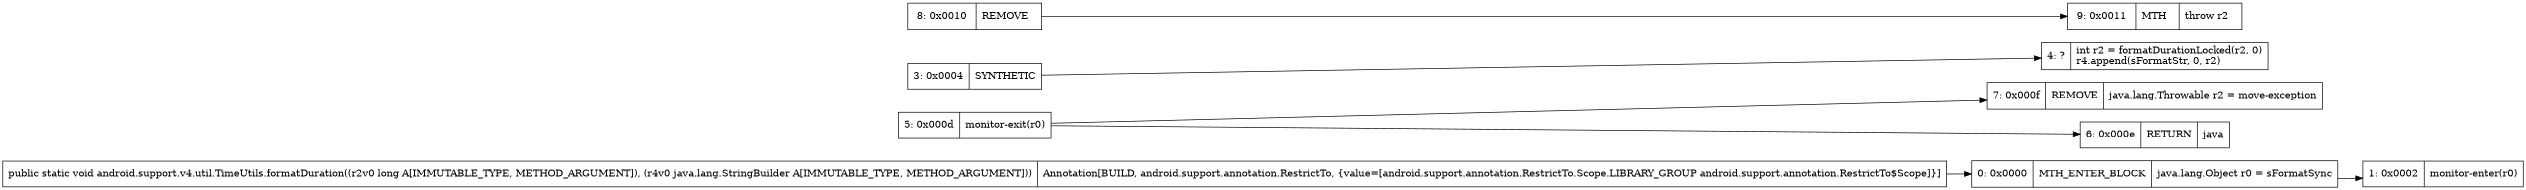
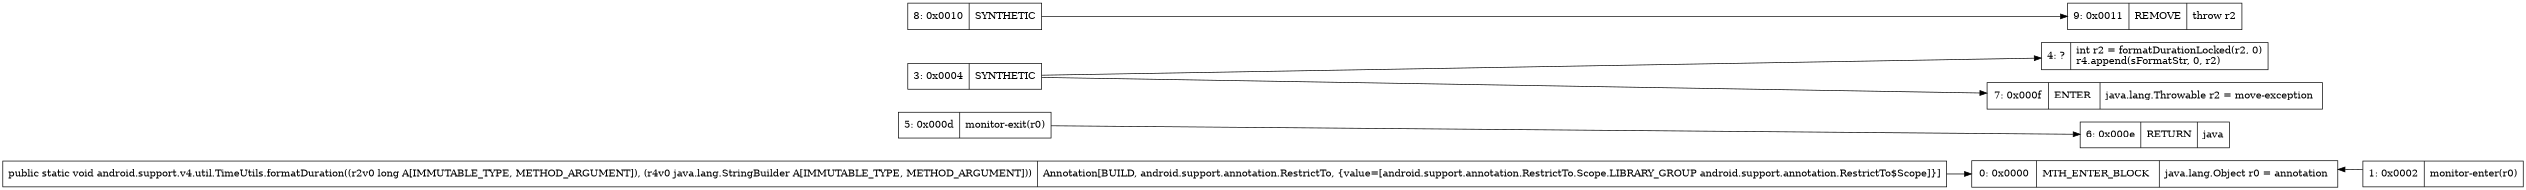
node "8: 0x0010": text "REMOVE" -> "SYNTHETIC"
node "9: 0x0011": text "MTH" -> "REMOVE"
node "7: 0x000f": text "REMOVE" -> "ENTER"
edge "5: 0x000d" -> "7: 0x000f": now "3: 0x0004" -> "7: 0x000f"
node "0: 0x0000": text "java.lang.Object r0 = sFormatSync" -> "java.lang.Object r0 = annotation"
edge "0: 0x0000" -> "1: 0x0002": reversed
